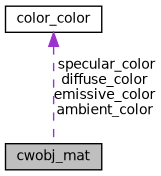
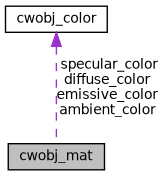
node "color_color": label "color_color" -> "cwobj_color"
